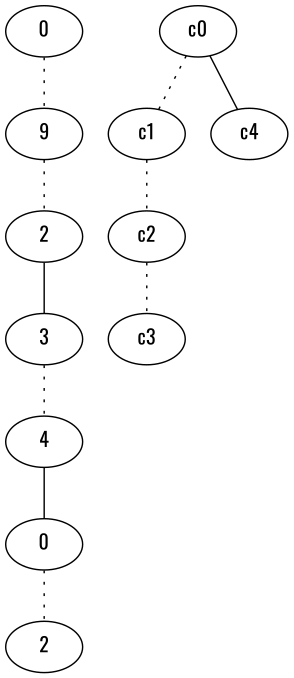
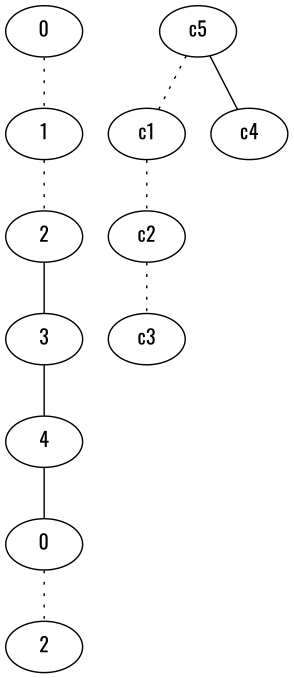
node "c0": label "c0" -> "c5"
node "9": label "9" -> "1"
edge "3" -- "4": style dotted -> solid
